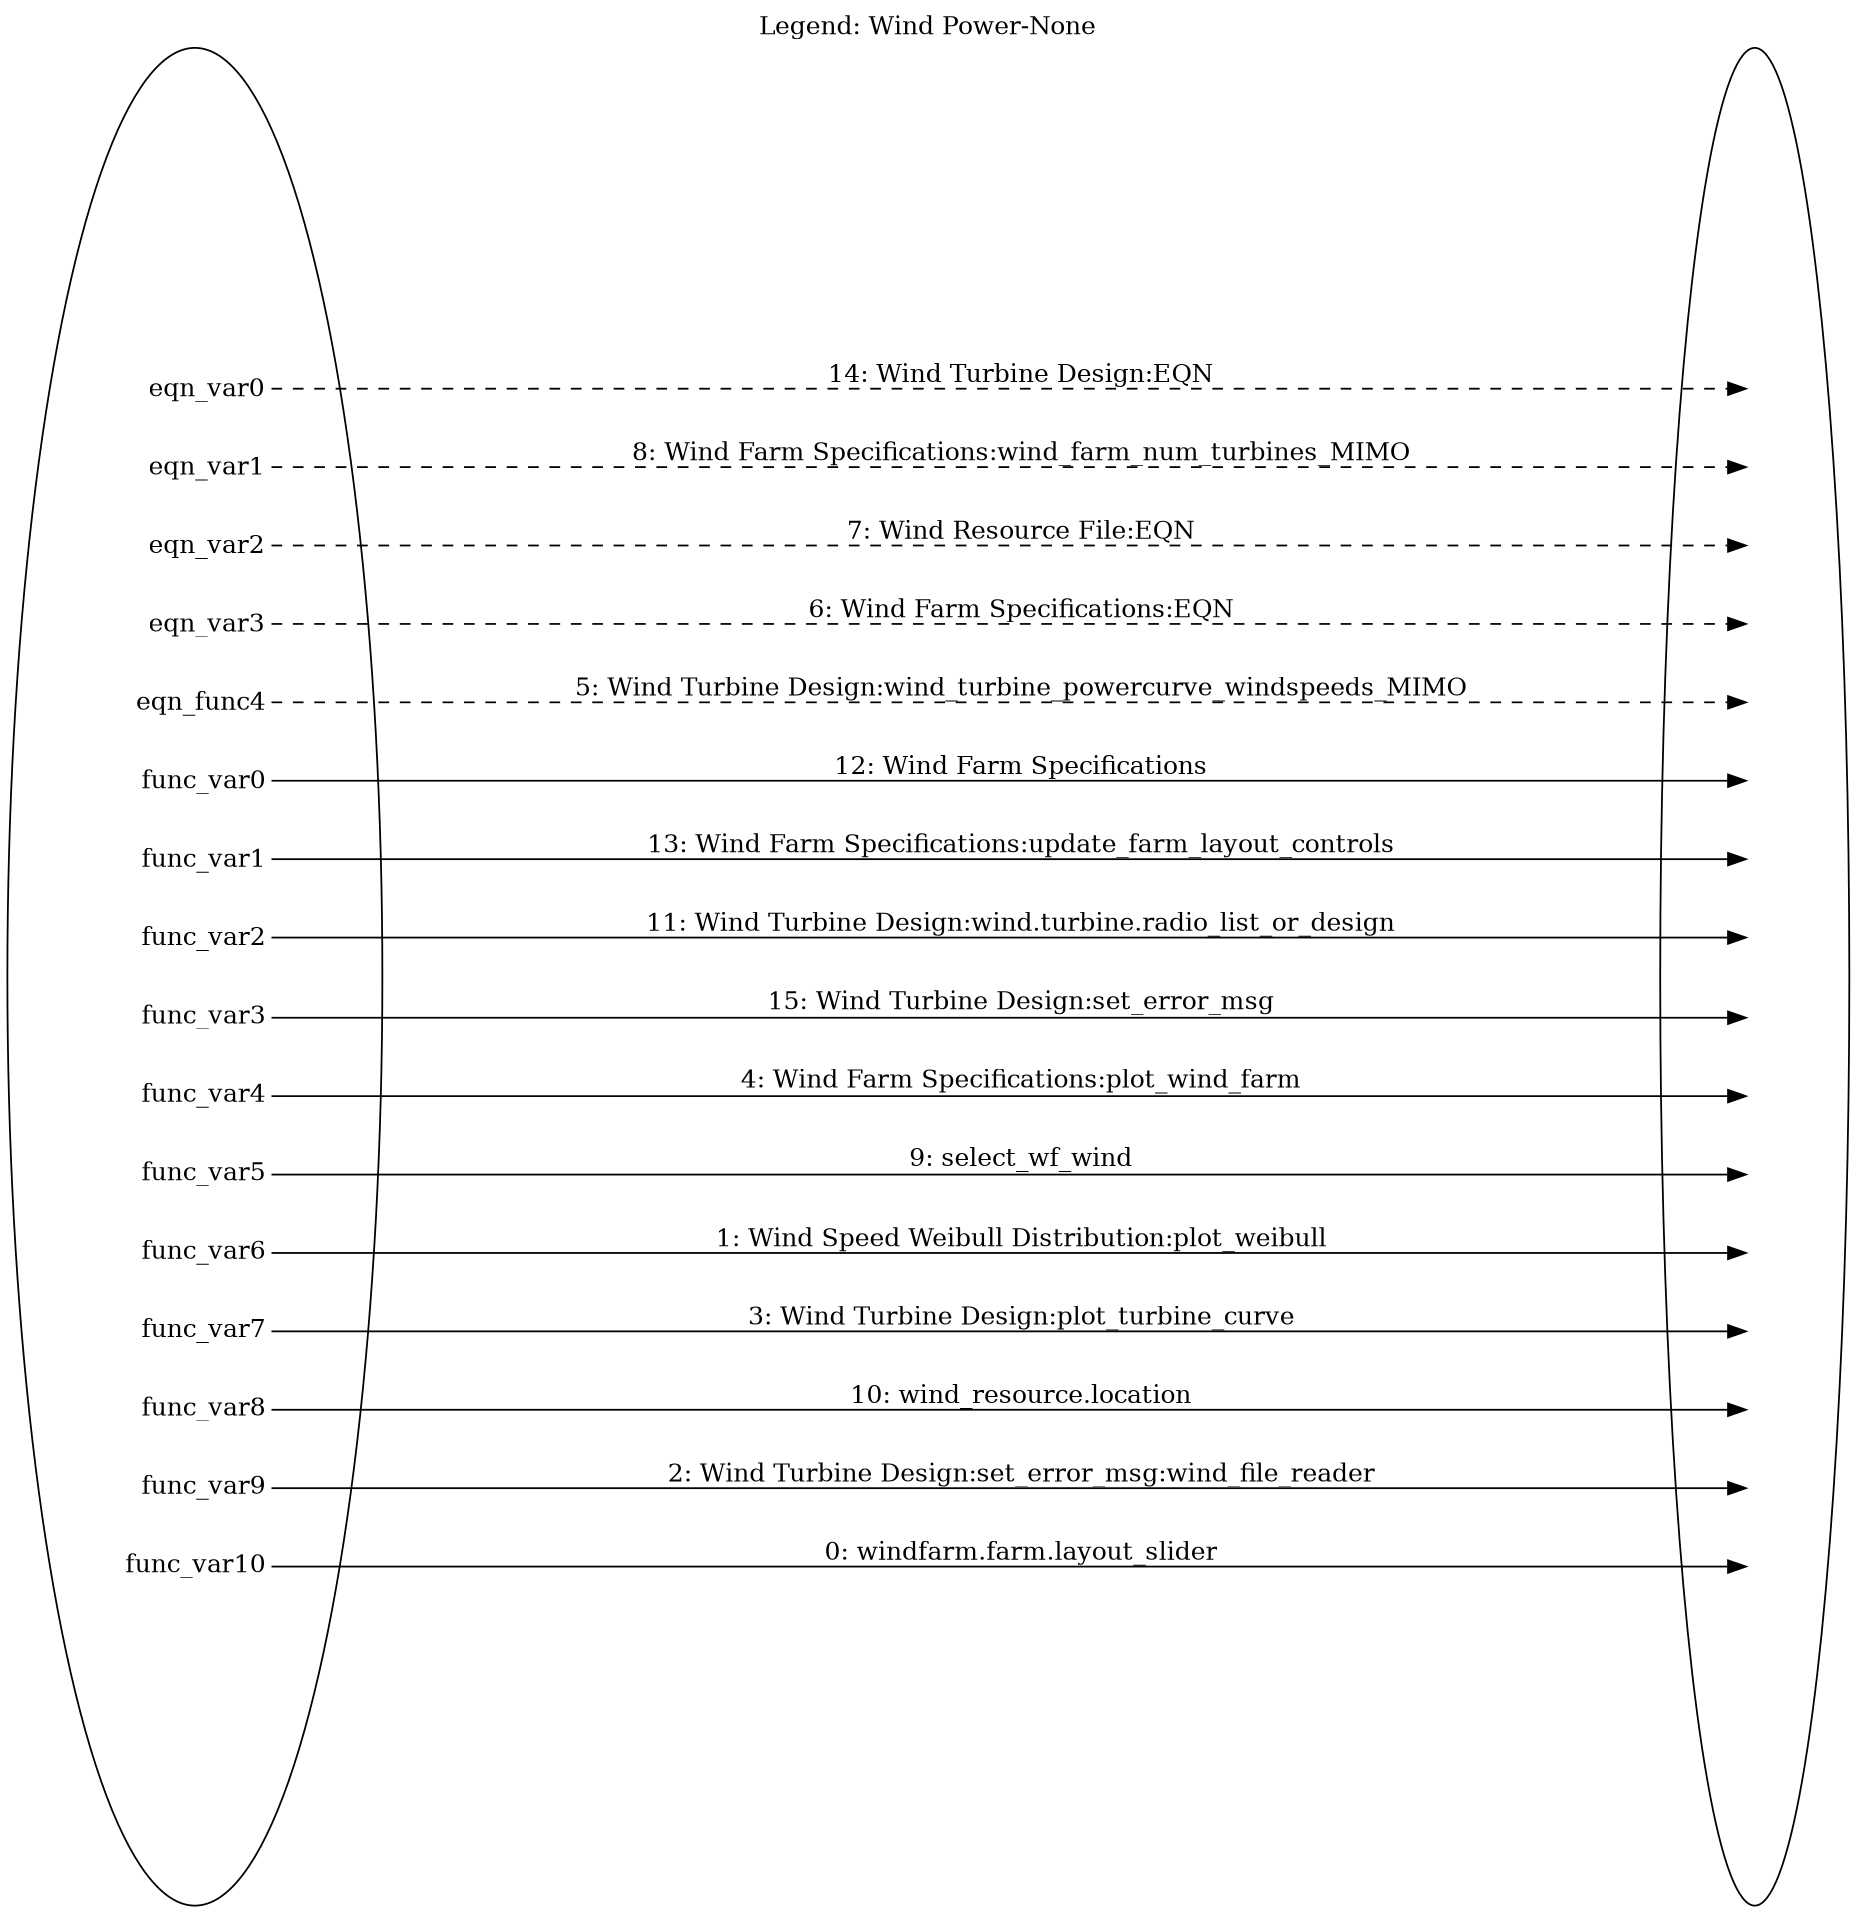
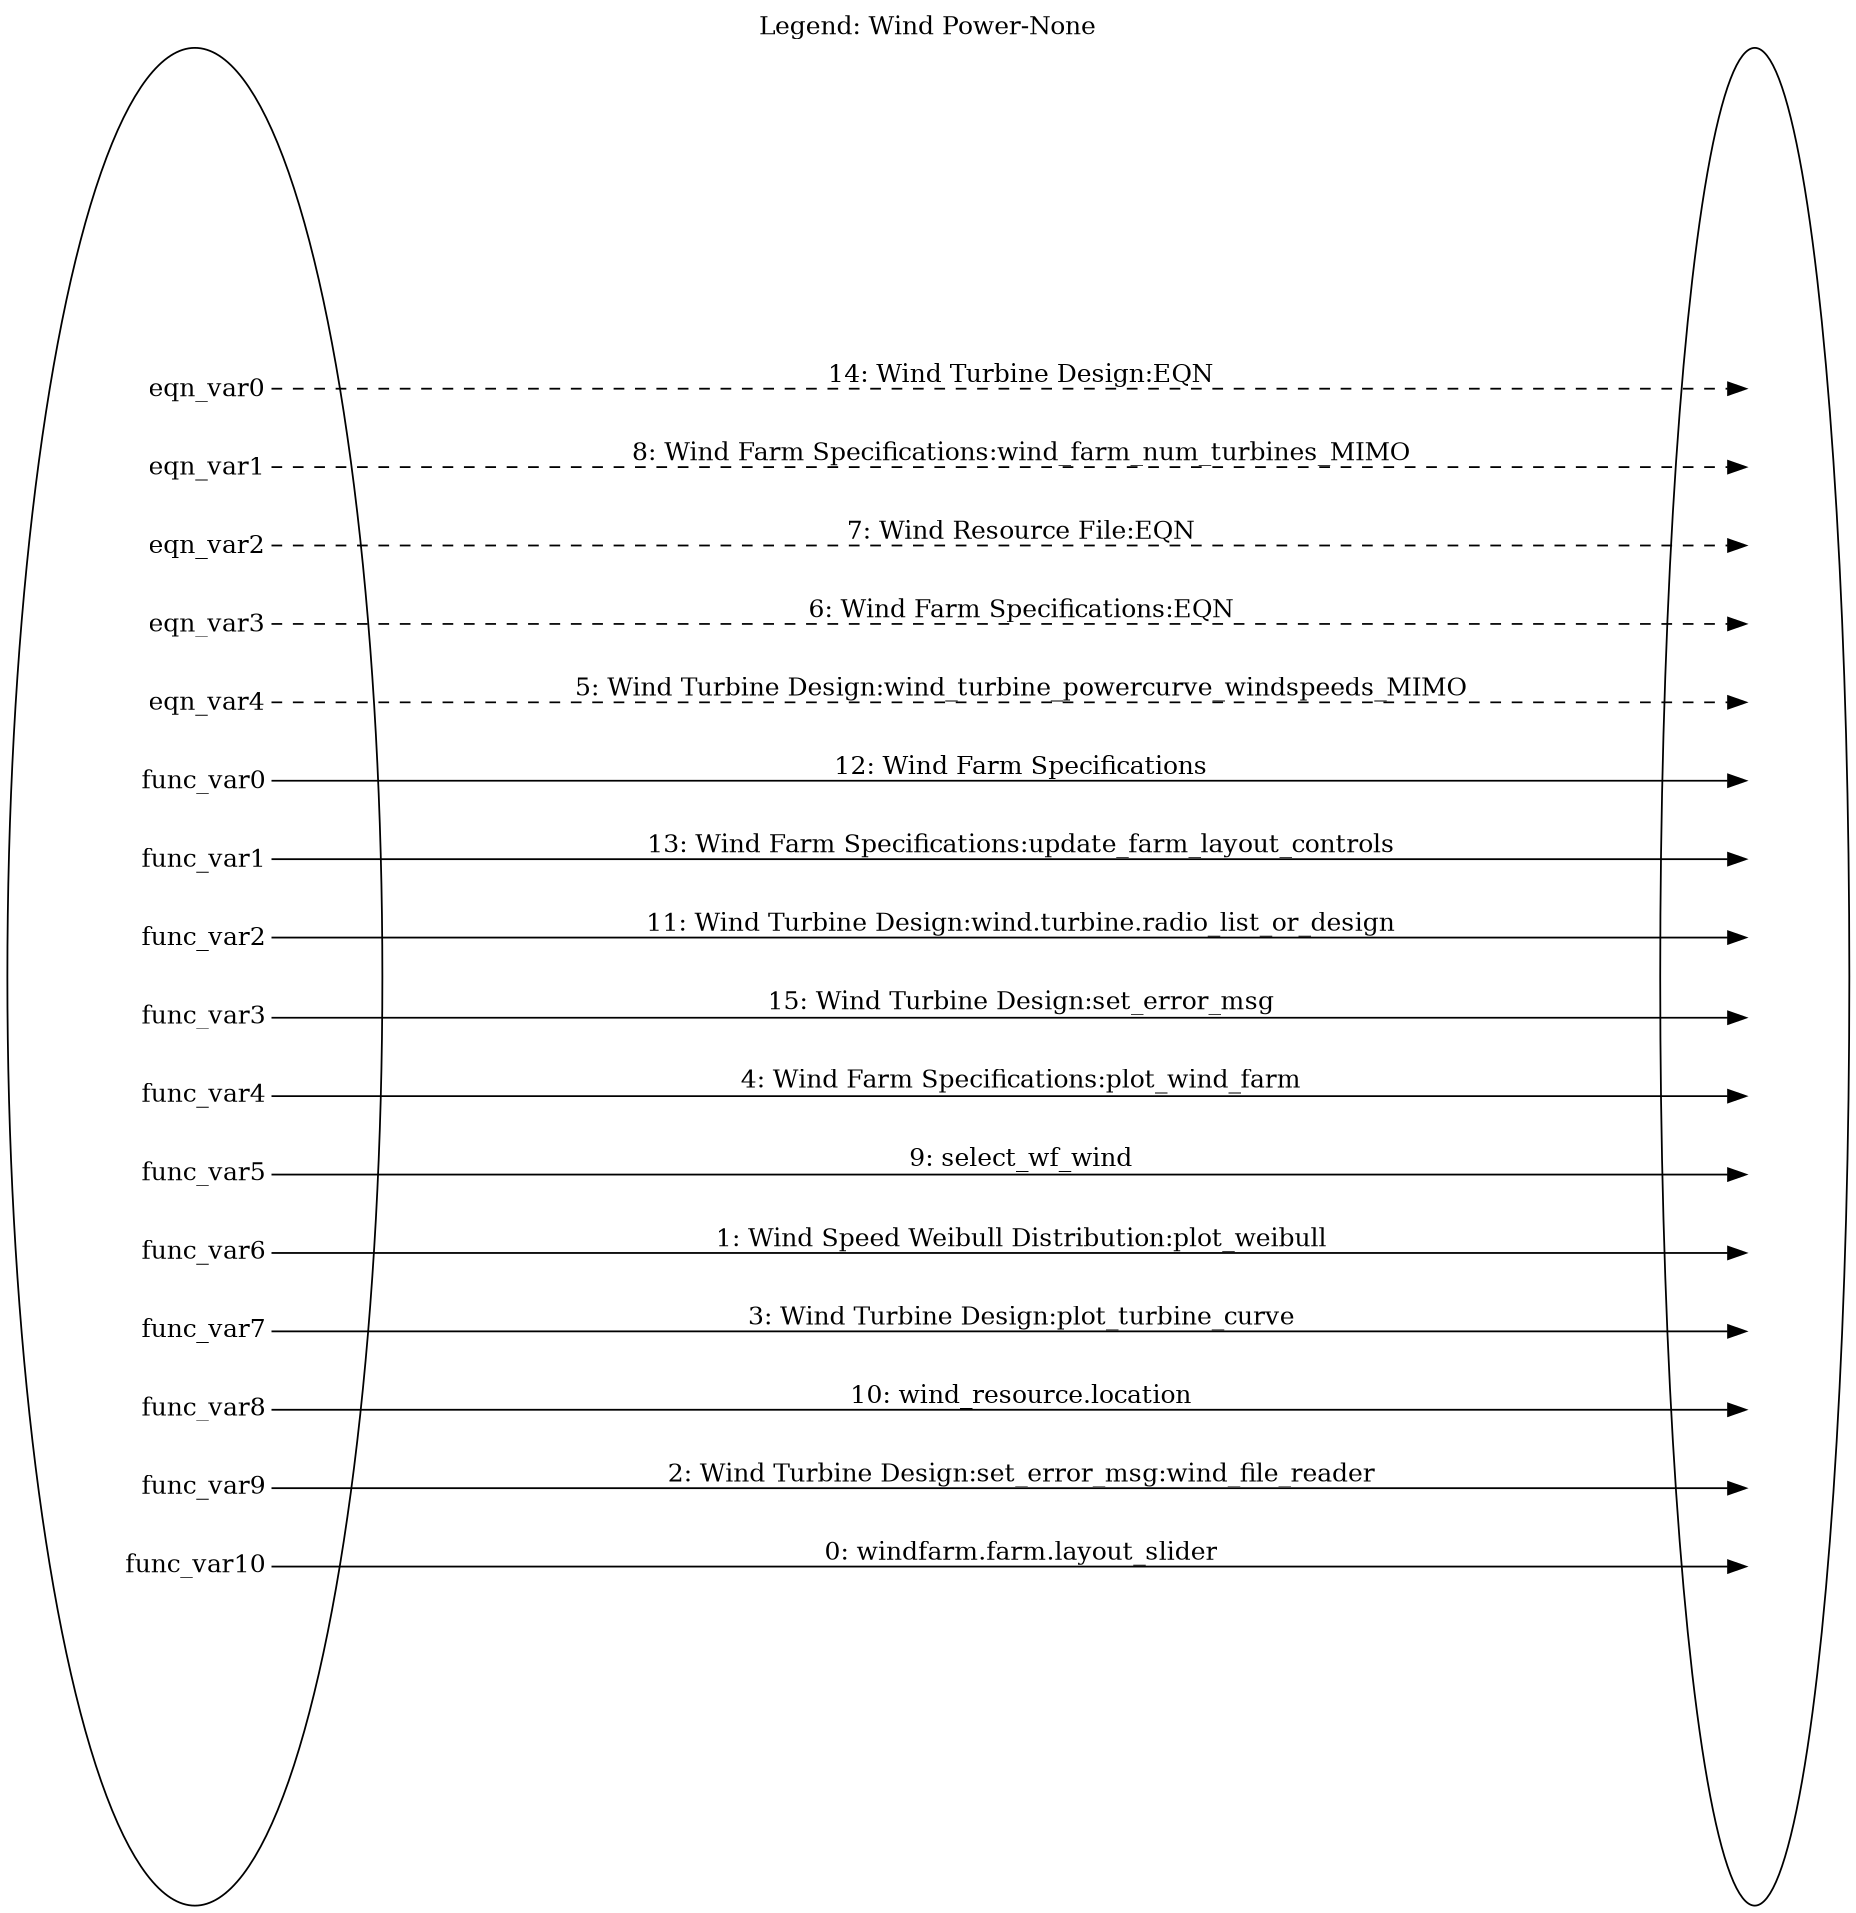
node "eqn_var0": text "eqn_func4" -> "eqn_var4"
